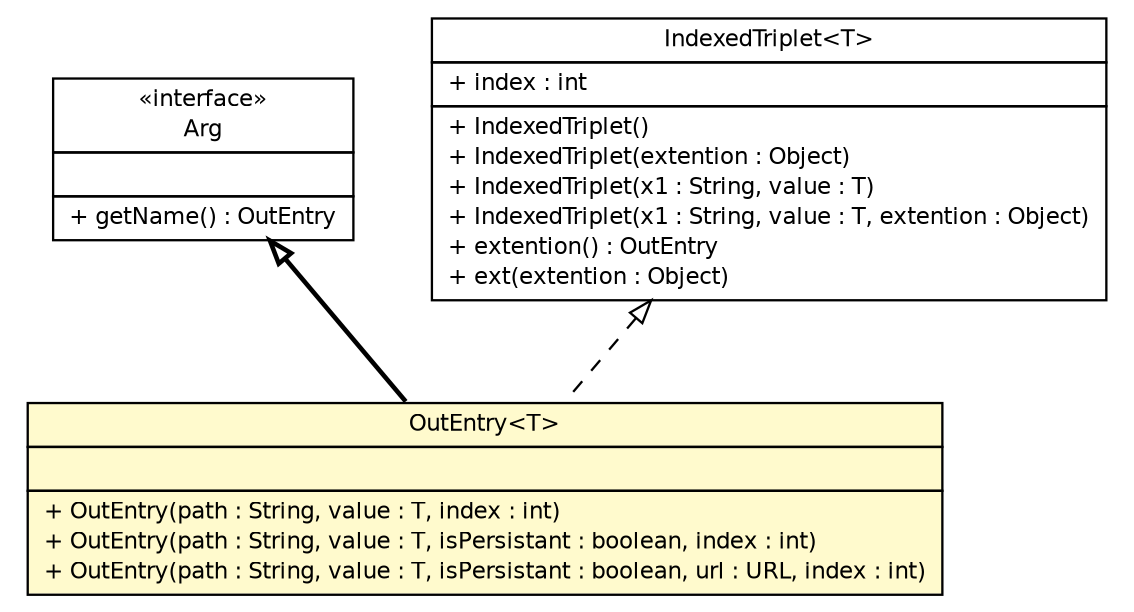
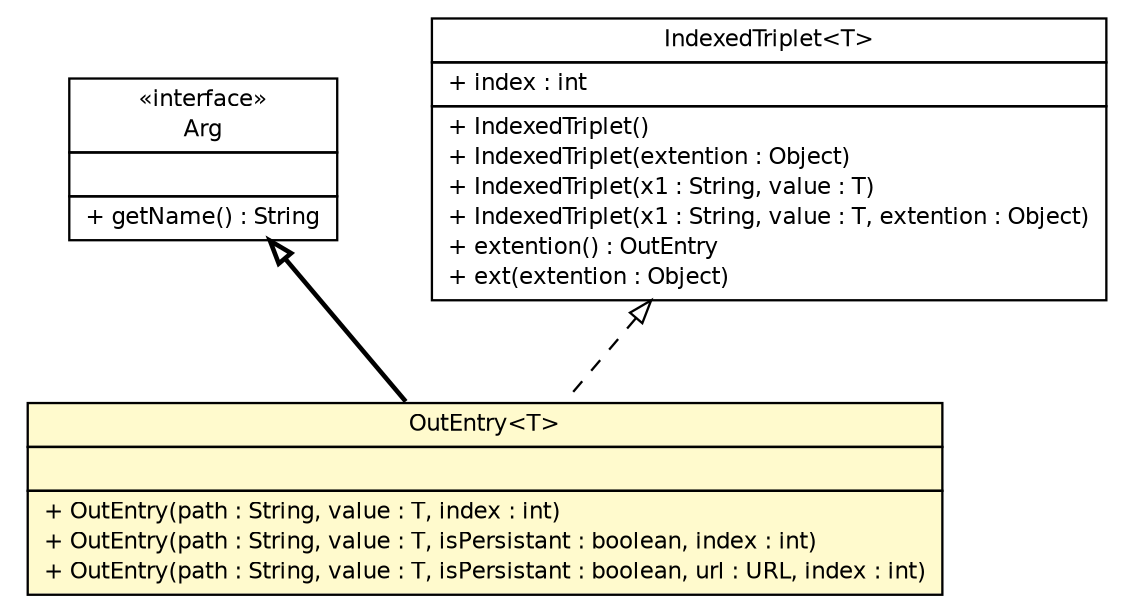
node "Arg": text "+ getName() : OutEntry" -> "+ getName() : String"
